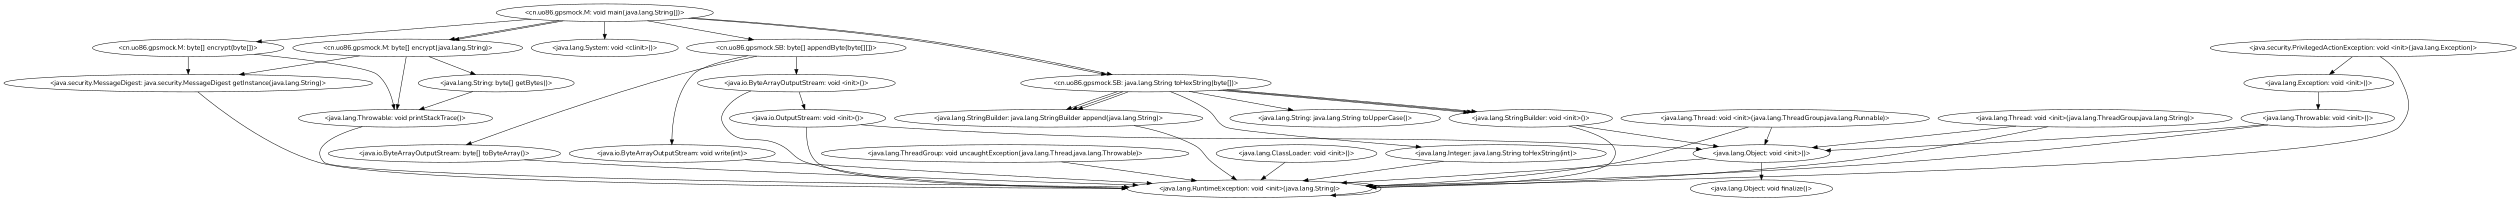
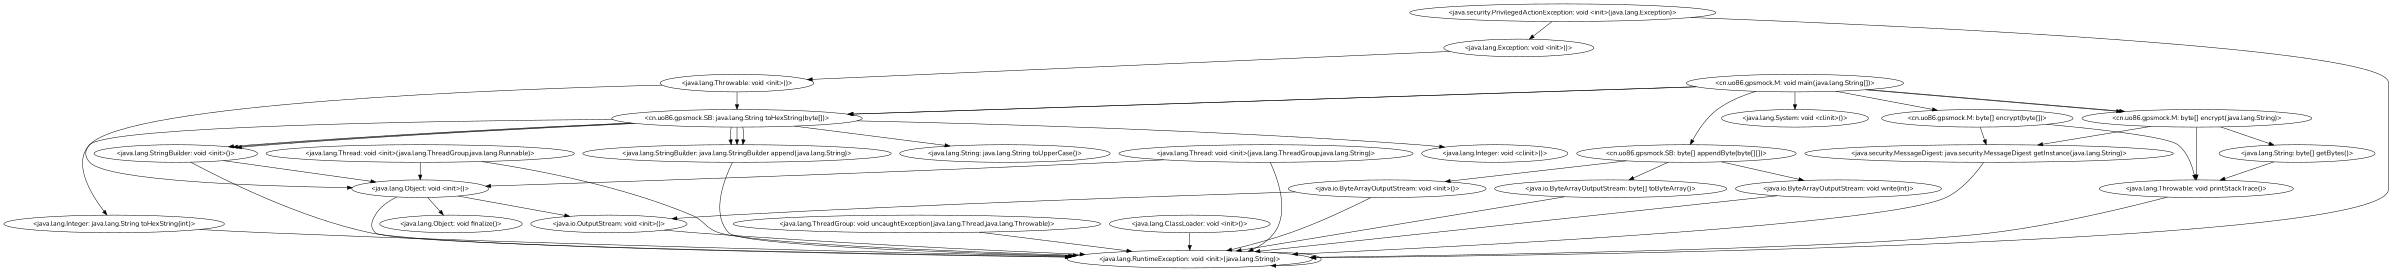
edge "<java.io.OutputStream: void <init>()>" -> "<java.lang.Object: void <init>()>": reversed
node "<java.lang.Integer: void <clinit>()>": added
edge "<java.lang.Throwable: void <init>()>" -> "<java.lang.RuntimeException: void <init>(java.lang.String)>": now "<java.lang.Throwable: void <init>()>" -> "<cn.uo86.gpsmock.SB: java.lang.String toHexString(byte[])>"
